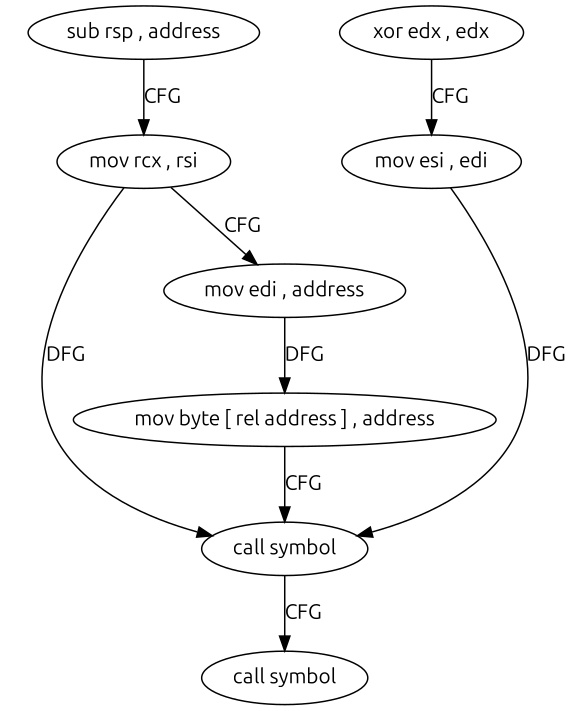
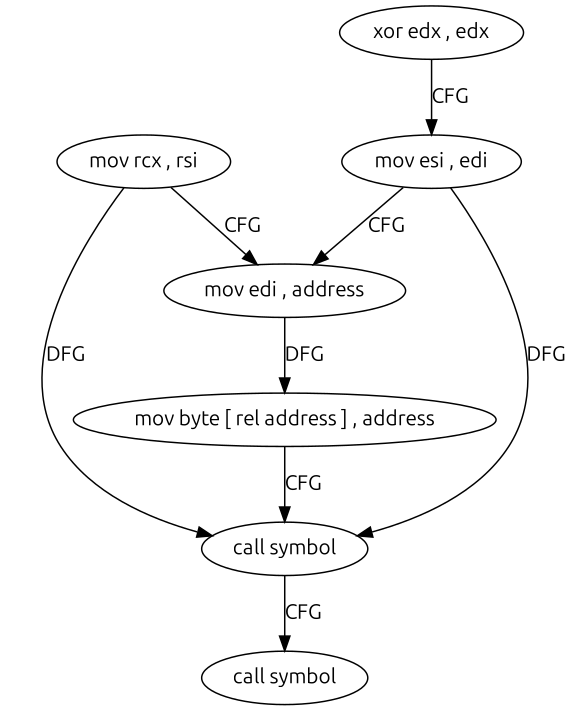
node "sub rsp , address": removed
edge "mov esi , edi" -> "mov edi , address": added, label "CFG"
